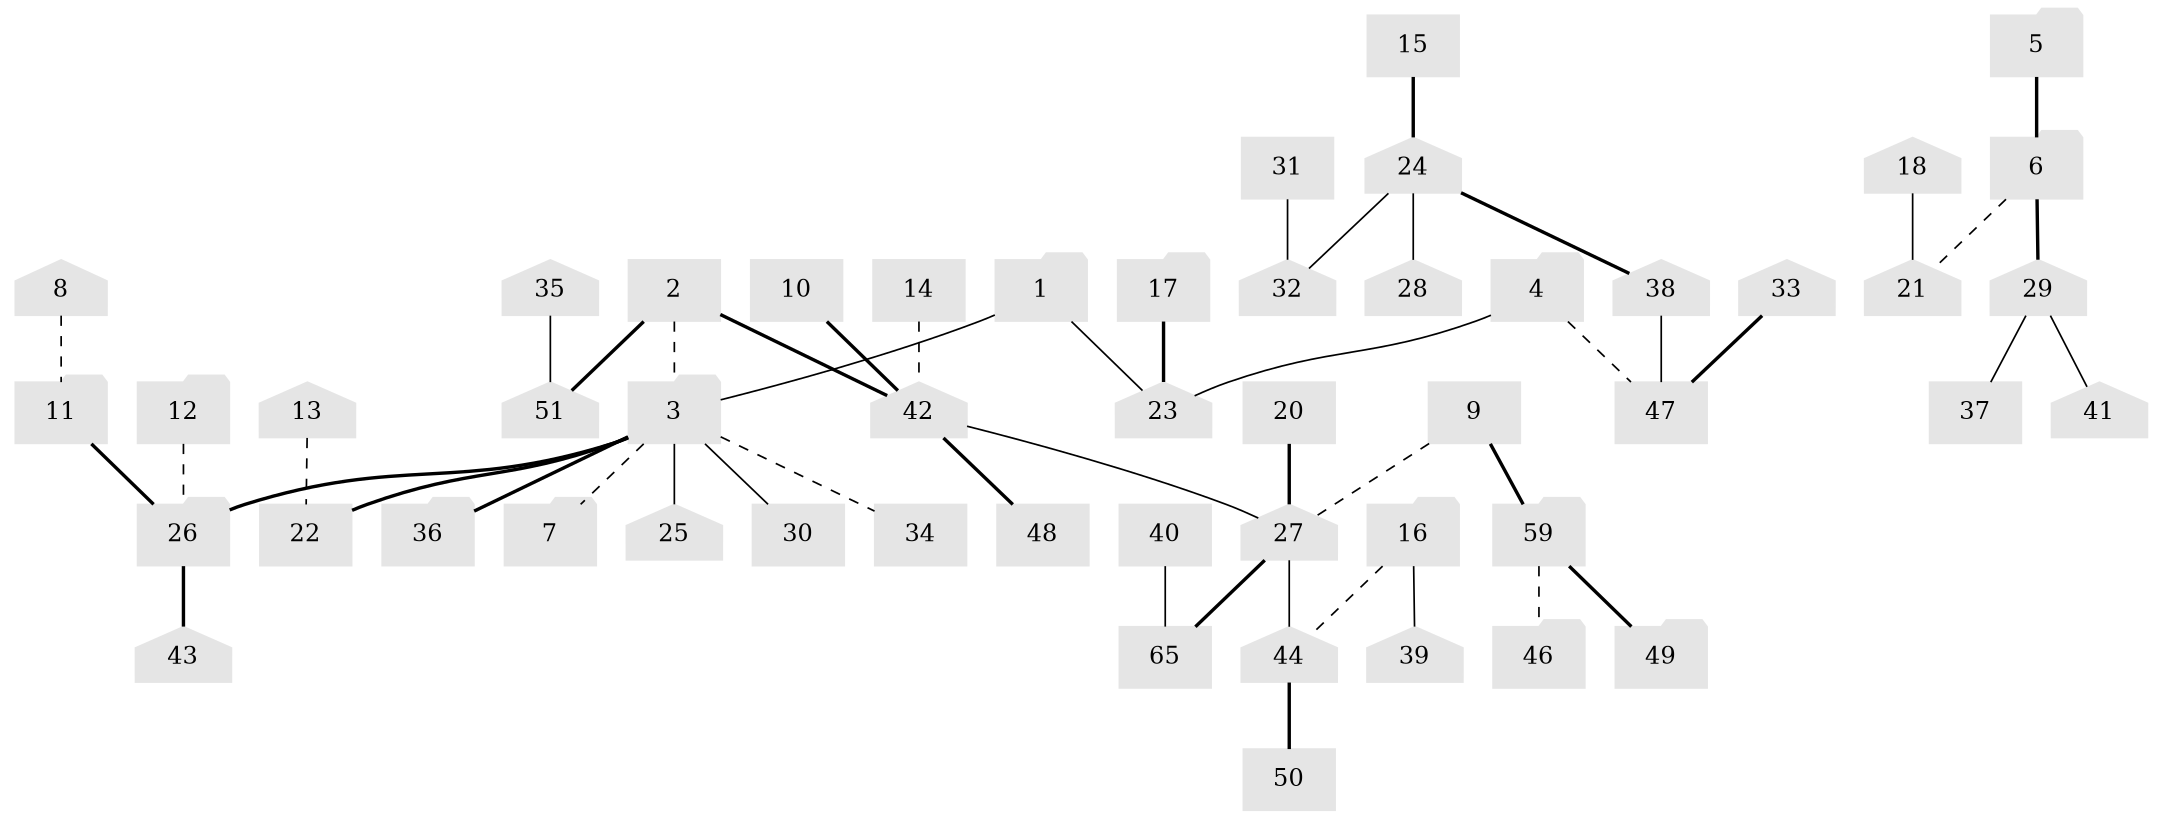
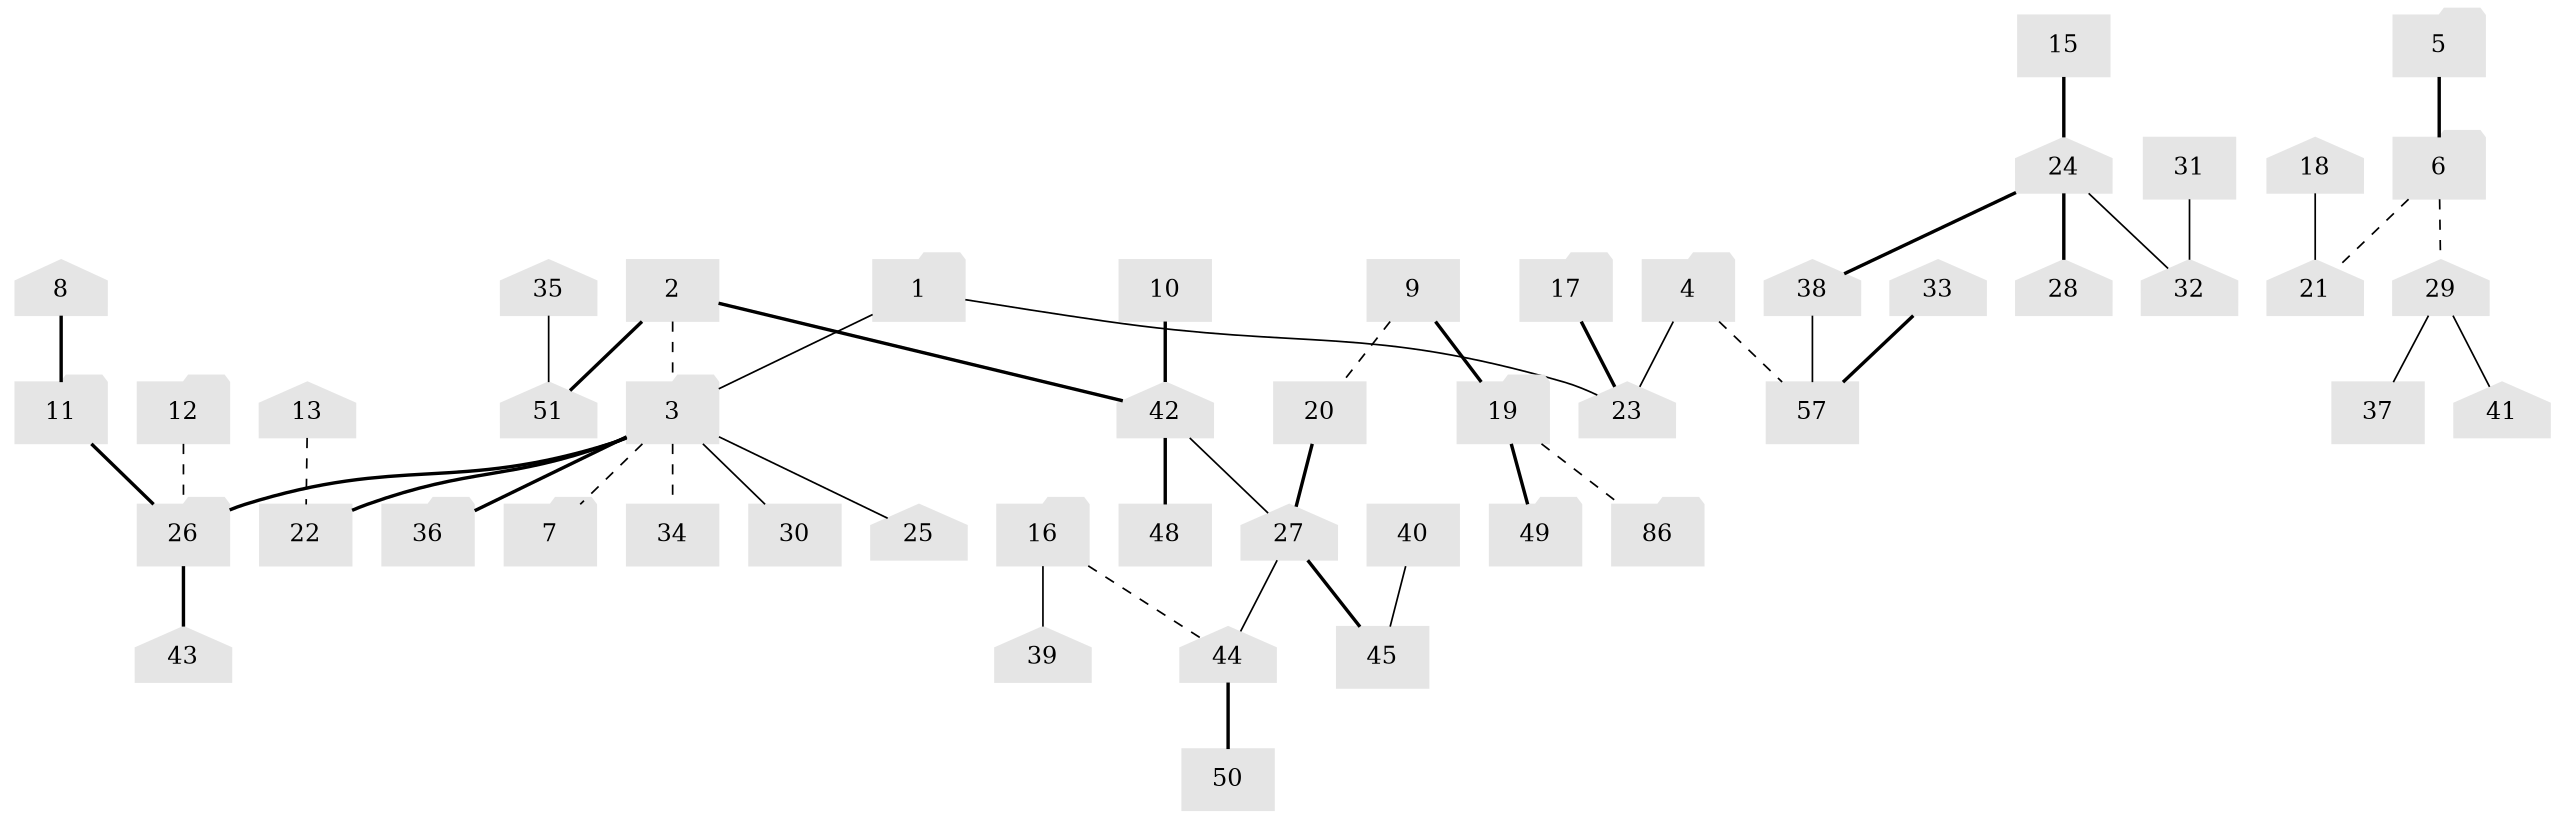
edge "24" -- "28": style solid -> bold
edge "6" -- "29": style bold -> dashed
node "14": removed
edge "8" -- "11": style dashed -> bold
node "47": label "47" -> "57"
edge "9" -- "27": now "9" -- "20"
node "59": label "59" -> "19"
node "65": label "65" -> "45"
node "46": label "46" -> "86"
